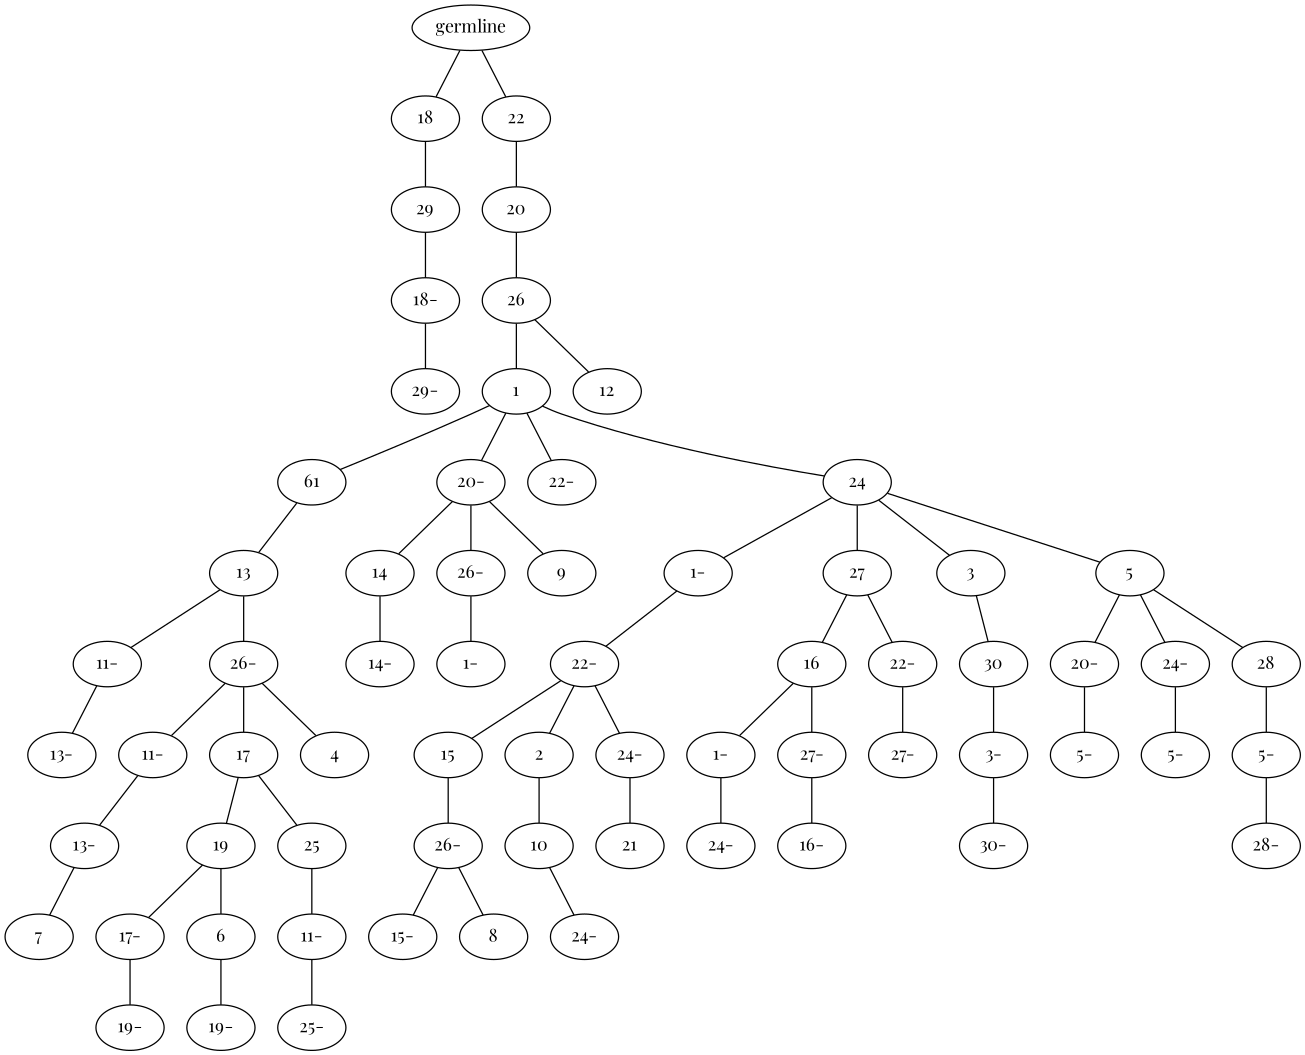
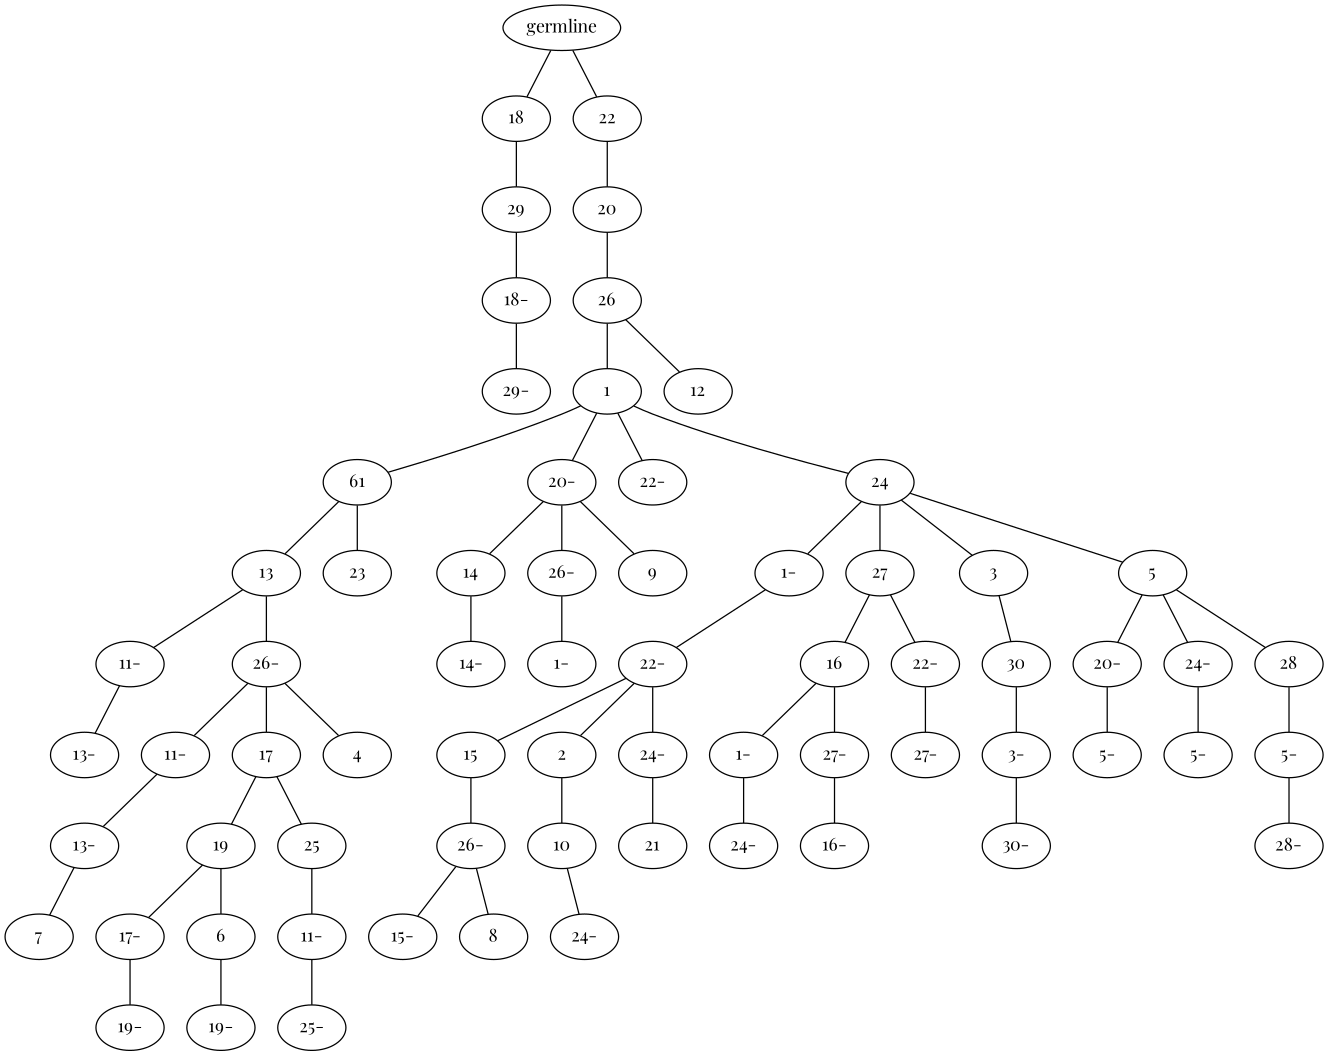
node "23": added
